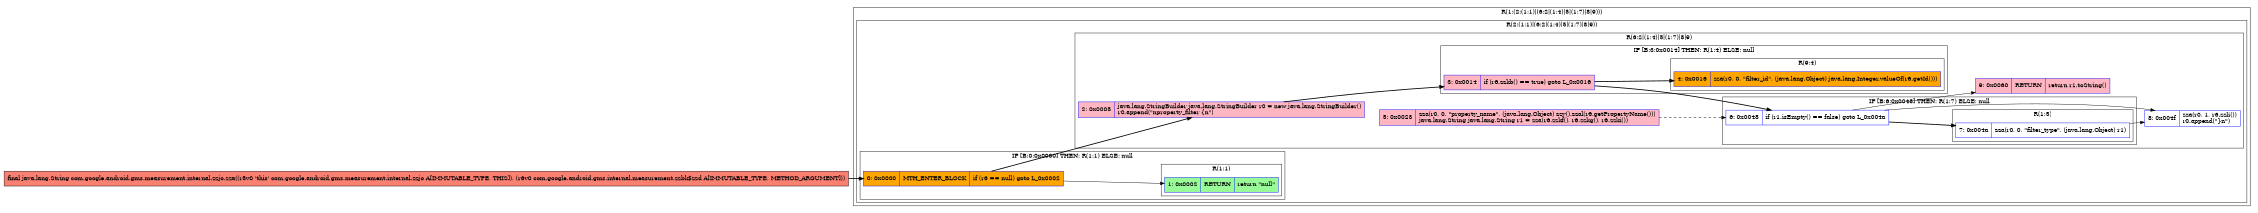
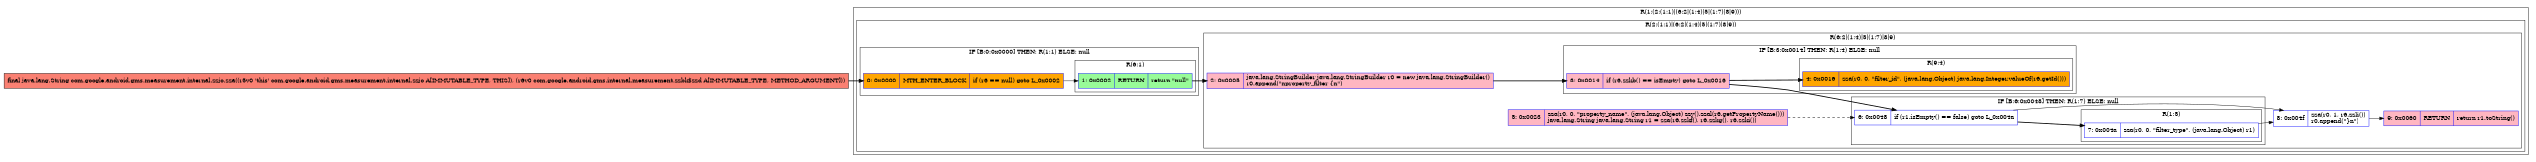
node "3: 0x0014": text "if (r6.zzkb() == true) goto L_0x0016" -> "if (r6.zzkb() == isEmpty) goto L_0x0016"
edge "6: 0x0048" -> "9: 0x0060": now "8: 0x004f" -> "9: 0x0060"
edge "0: 0x0000" -> "2: 0x0005": now "1: 0x0002" -> "2: 0x0005"
cluster "R(1:1)": label "R(1:1)" -> "R(6:1)"
